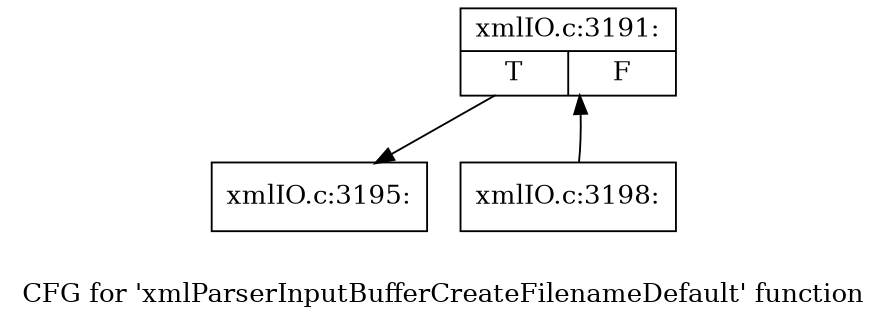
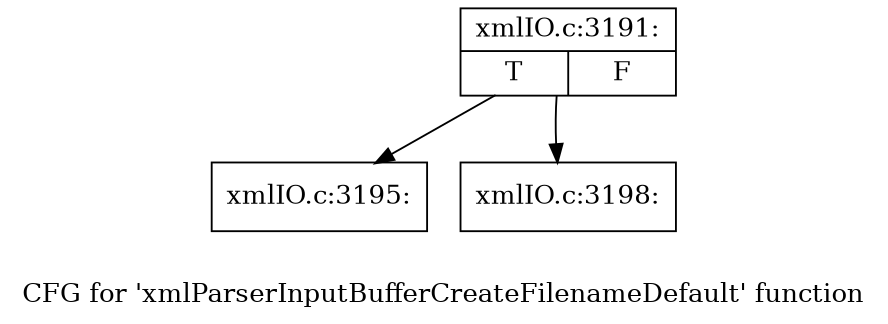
edge "xmlIO.c:3198:" -> "xmlIO.c:3191:": reversed
